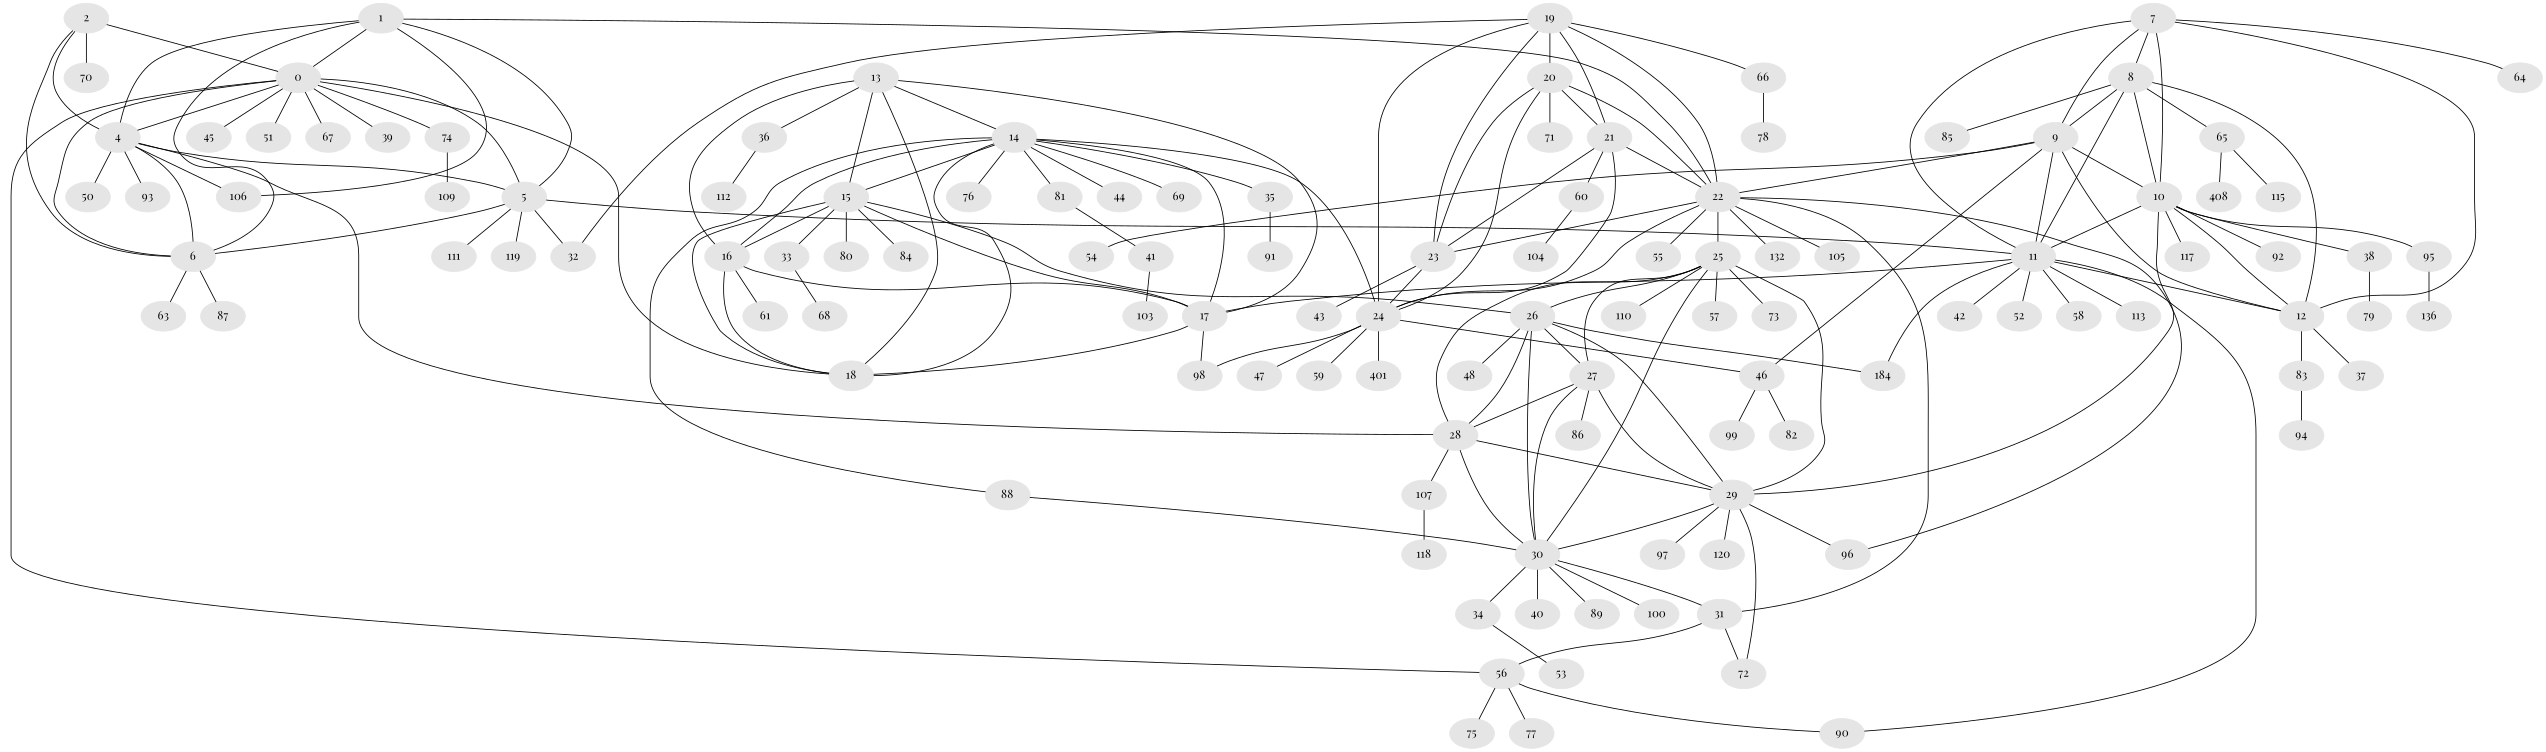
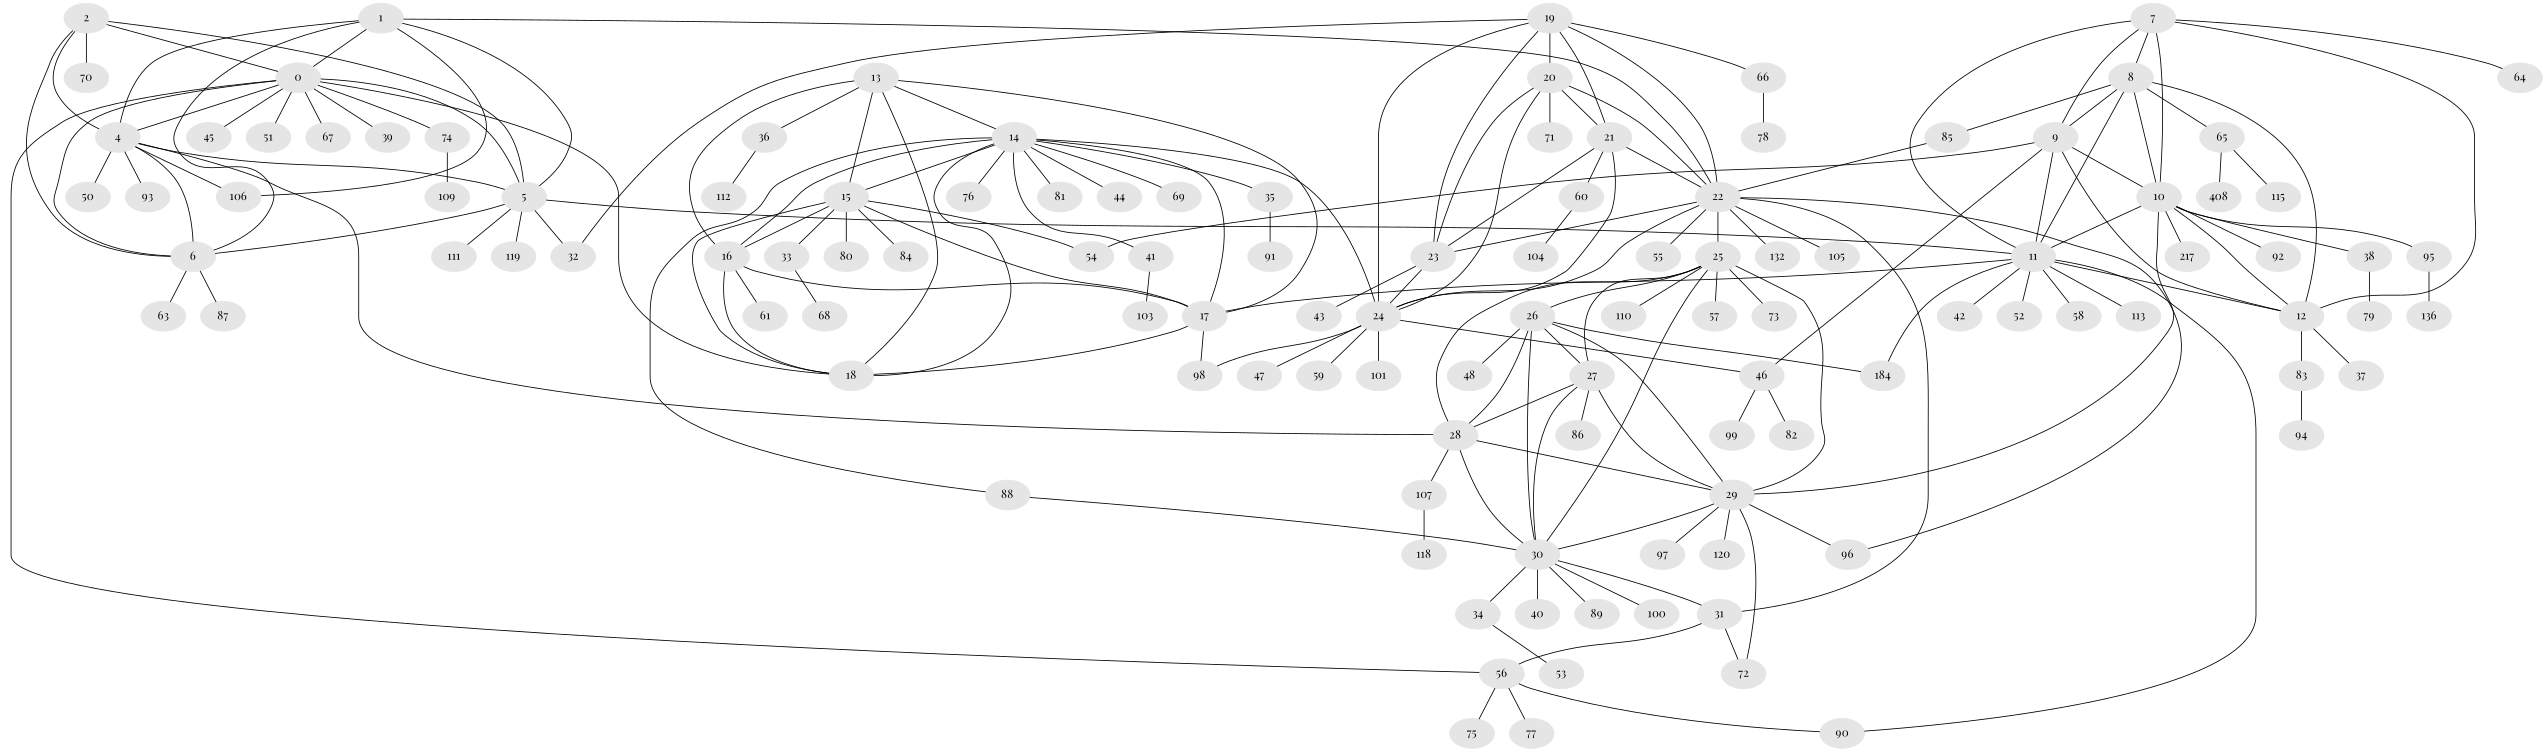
edge "2" -- "5": added
edge "9" -- "22": now "85" -- "22"
edge "81" -- "41": now "14" -- "41"
node "117": label "117" -> "217"
edge "15" -- "26": now "15" -- "54"
node "401": label "401" -> "101"
